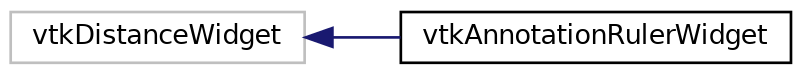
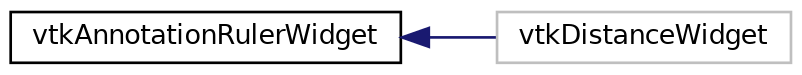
edge "vtkAnnotationRulerWidget" -> "vtkDistanceWidget": reversed
